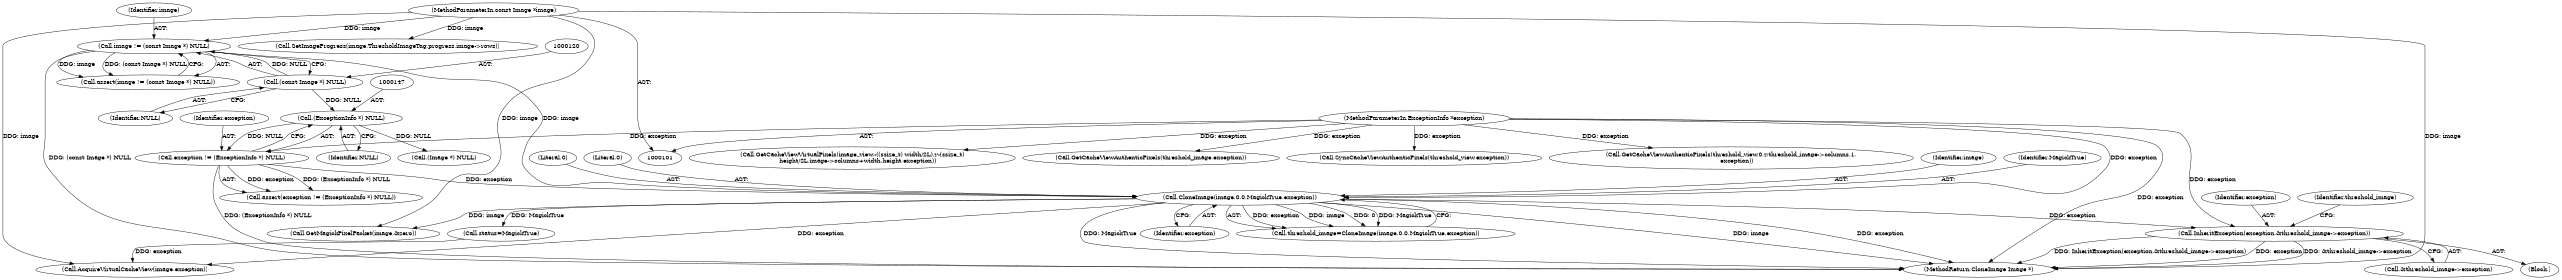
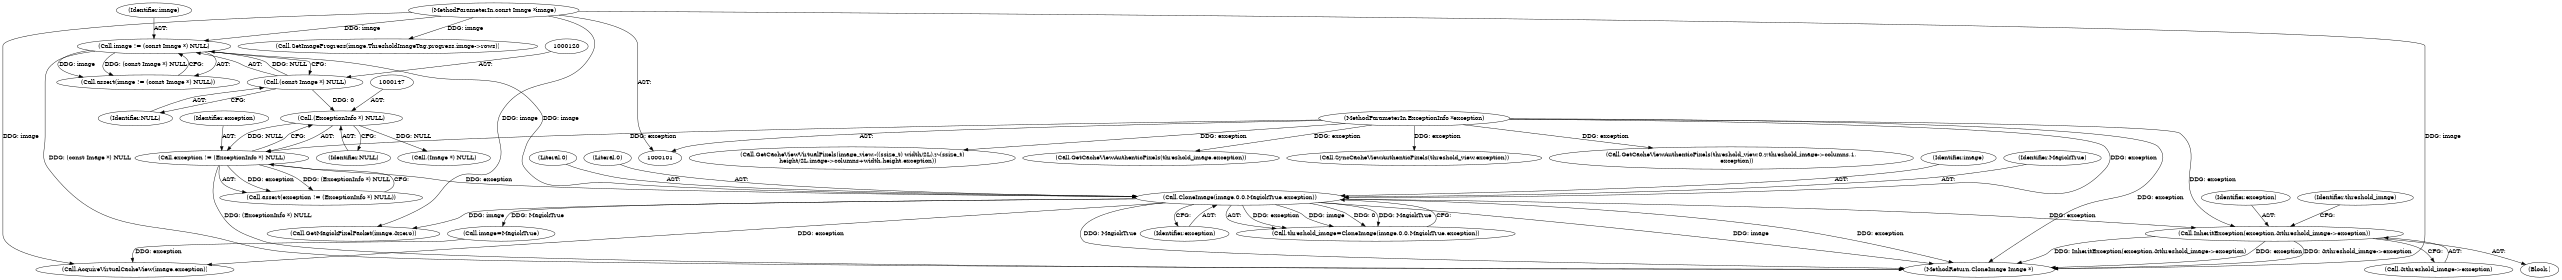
edge "(Call,(const Image *) NULL)" -> "(Call,(ExceptionInfo *) NULL)": label "DDG: NULL" -> "DDG: 0"
edge "(Call,assert(exception != (ExceptionInfo *) NULL))" -> "(Call,exception != (ExceptionInfo *) NULL)": added, label "CFG:"
node "(Call,status=MagickTrue)": label "(Call,status=MagickTrue)" -> "(Call,image=MagickTrue)"
